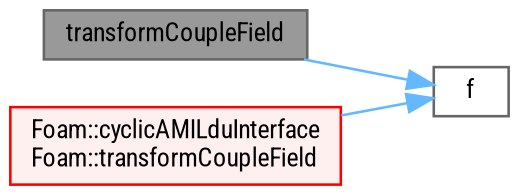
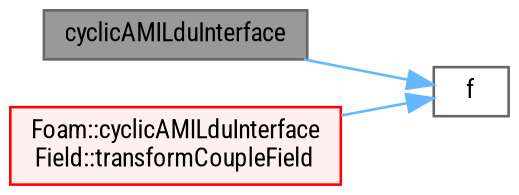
node "transformCoupleField": label "transformCoupleField" -> "cyclicAMILduInterface"
node "Foam::cyclicAMILduInterface Foam::transformCoupleField": label "Foam::cyclicAMILduInterface Foam::transformCoupleField" -> "Foam::cyclicAMILduInterface Field::transformCoupleField"
